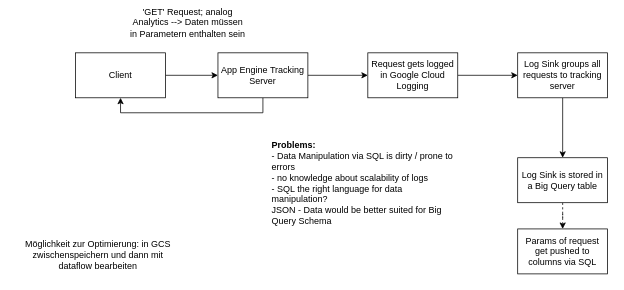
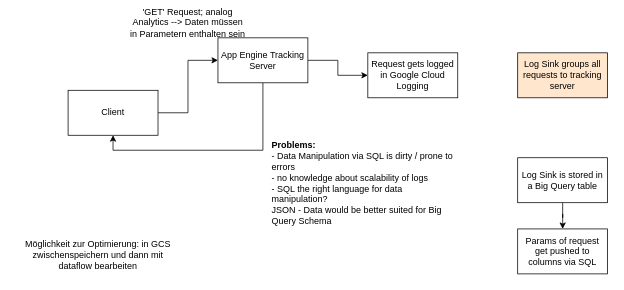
node "Client": moved (120, 75) -> (113, 113)
node "App Engine Tracking Server": moved (263, 75) -> (263, 60)
edge "Request gets logged in Google Cloud Logging" -> "Log Sink groups all requests to tracking server": removed
node "Log Sink groups all requests to tracking server": fillcolor #ffffff -> #ffe6cc
edge "Log Sink groups all requests to tracking server" -> "Log Sink is stored in a Big Query table": removed
edge "Log Sink is stored in a Big Query table" -> "Params of request get pushed to columns via SQL": style dashed -> solid
